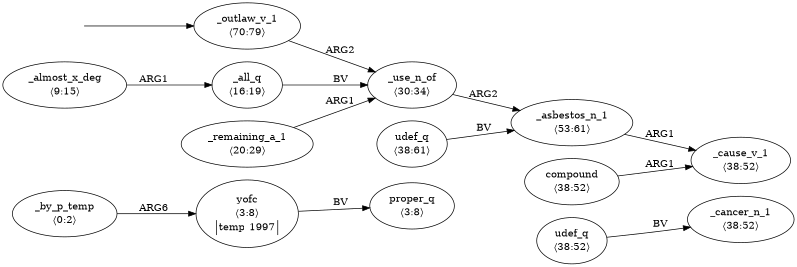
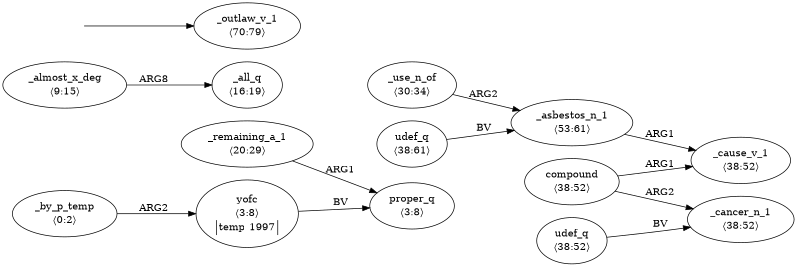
edge "_outlaw_v_1" -> "_use_n_of": removed, label "ARG2"
edge "_almost_x_deg" -> "_all_q": label "ARG1" -> "ARG8"
edge "_all_q" -> "_use_n_of": removed, label "BV"
edge "_remaining_a_1" -> "_use_n_of": now "_remaining_a_1" -> "proper_q"
edge "compound" -> "_cancer_n_1": added, label "ARG2"
edge "_by_p_temp" -> "yofc": label "ARG6" -> "ARG2"
